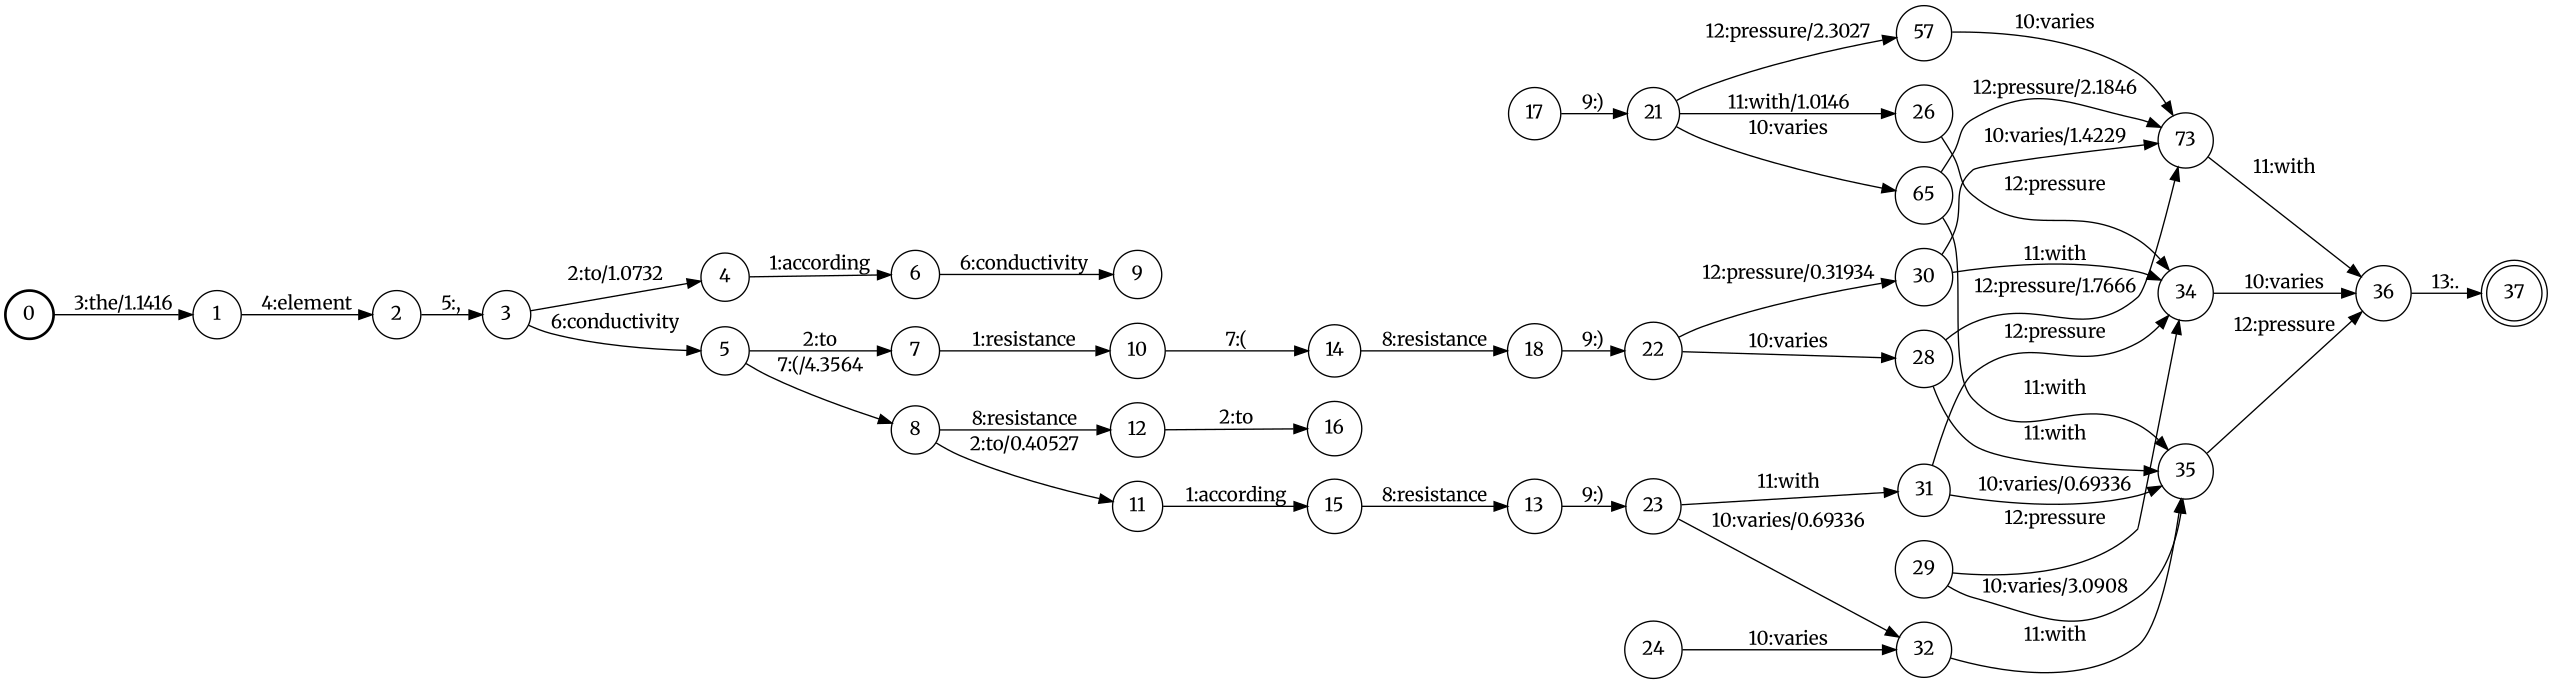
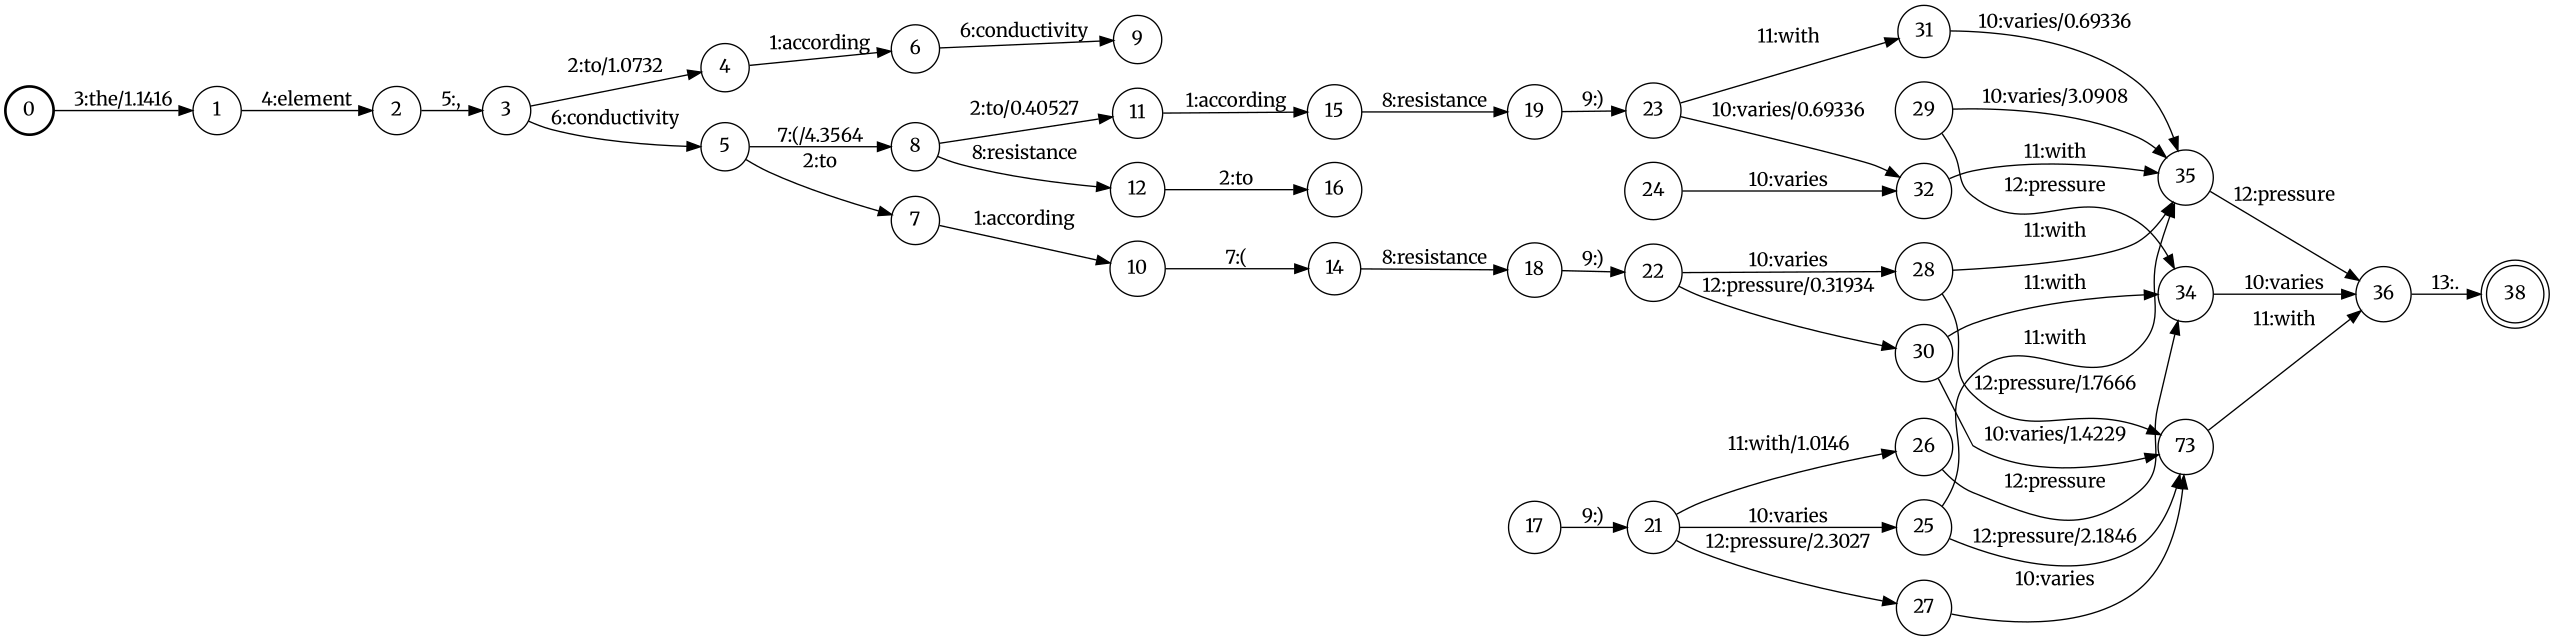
node "57": label "57" -> "27"
node "65": label "65" -> "25"
node "37": label "37" -> "38"
edge "7" -> "10": label "1:resistance" -> "1:according"
edge "31" -> "34": removed, label "12:pressure"
node "13": label "13" -> "19"
